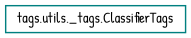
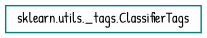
node "tags.utils._tags.ClassifierTags": label "tags.utils._tags.ClassifierTags" -> "sklearn.utils._tags.ClassifierTags"
